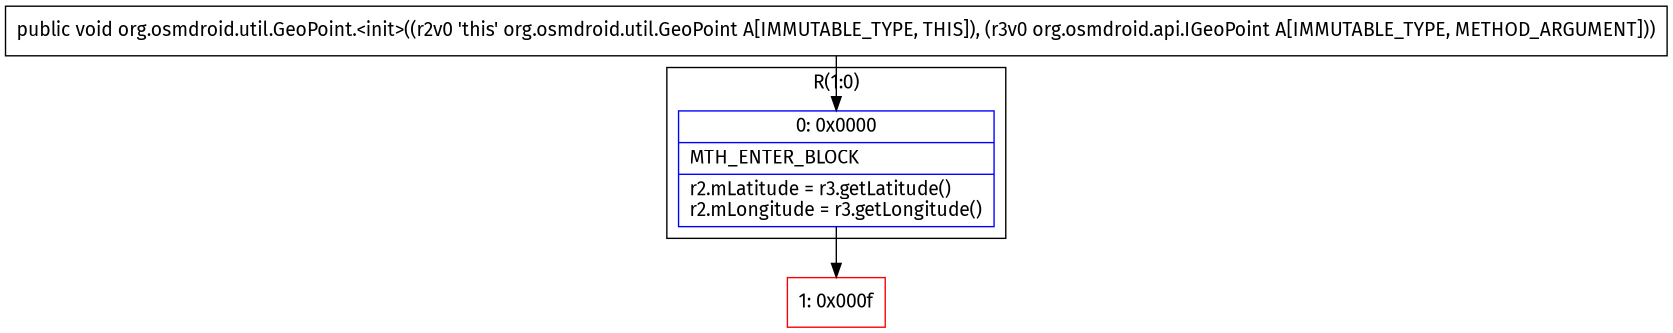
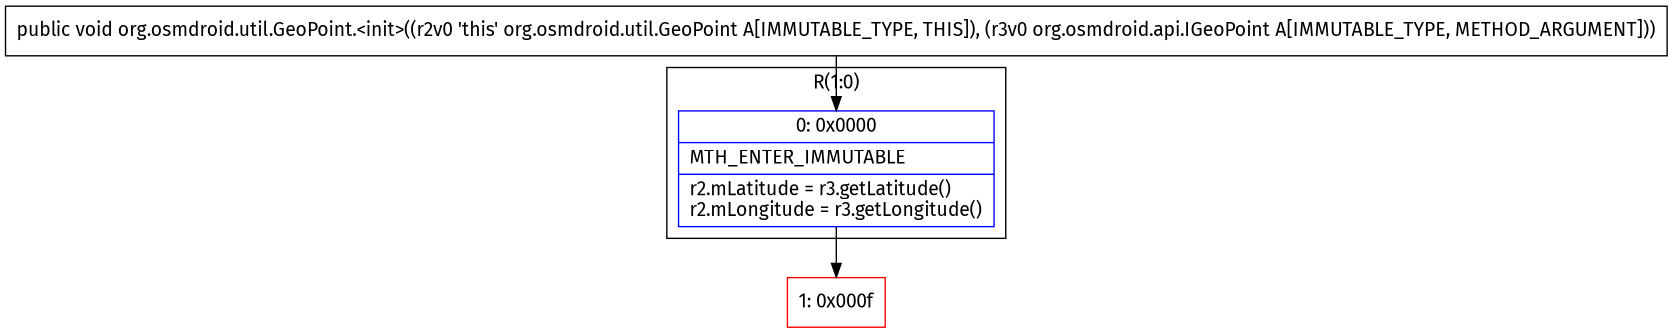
node "0: 0x0000": text "MTH_ENTER_BLOCK" -> "MTH_ENTER_IMMUTABLE"
